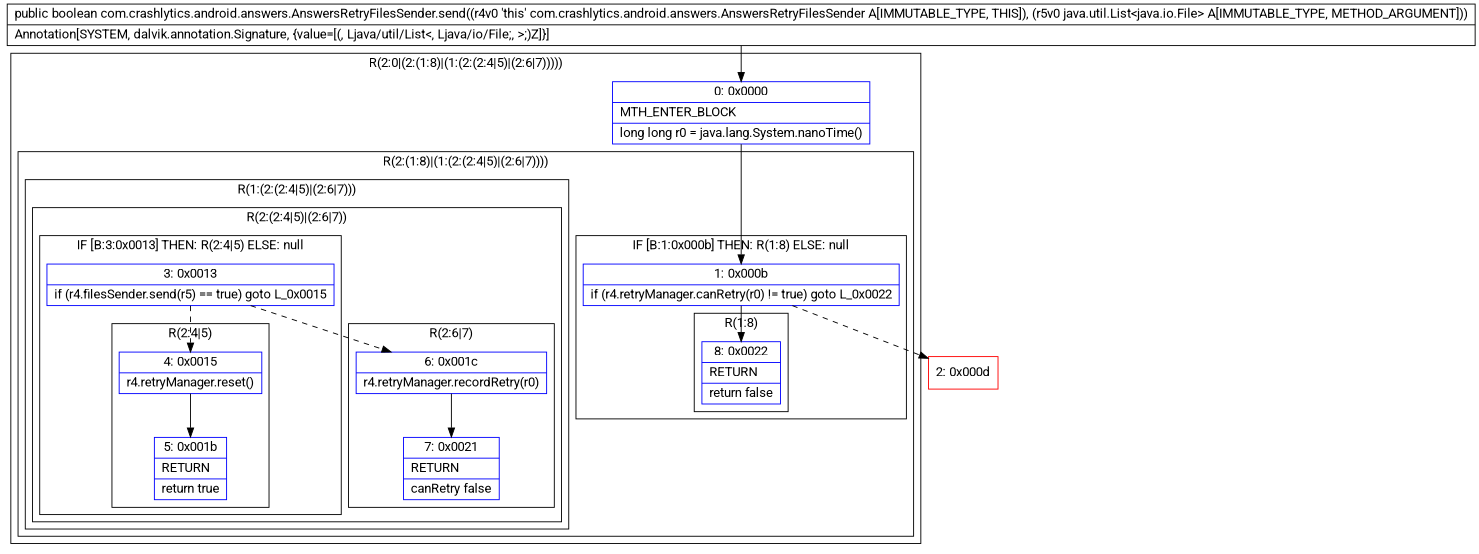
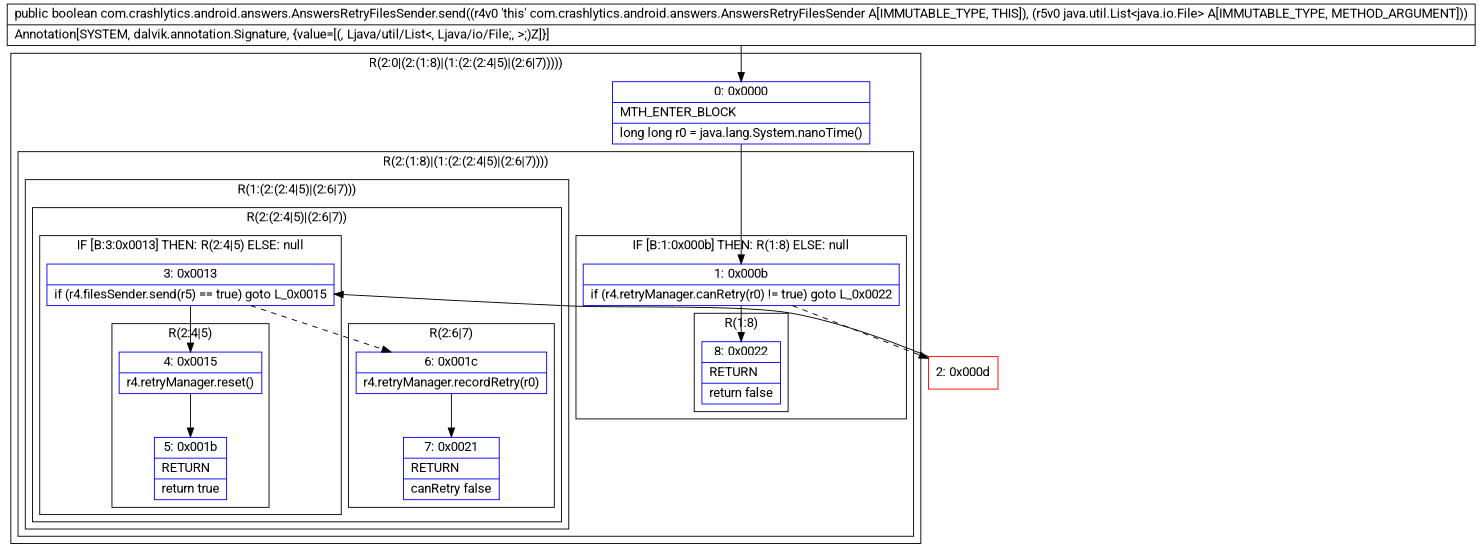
edge "2: 0x000d" -> "3: 0x0013": added
edge "3: 0x0013" -> "4: 0x0015": style dashed -> solid
